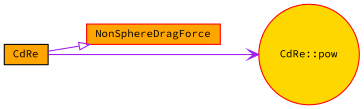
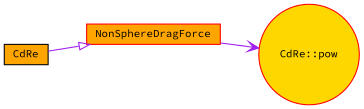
edge "CdRe" -> "CdRe::pow": now "NonSphereDragForce" -> "CdRe::pow"
